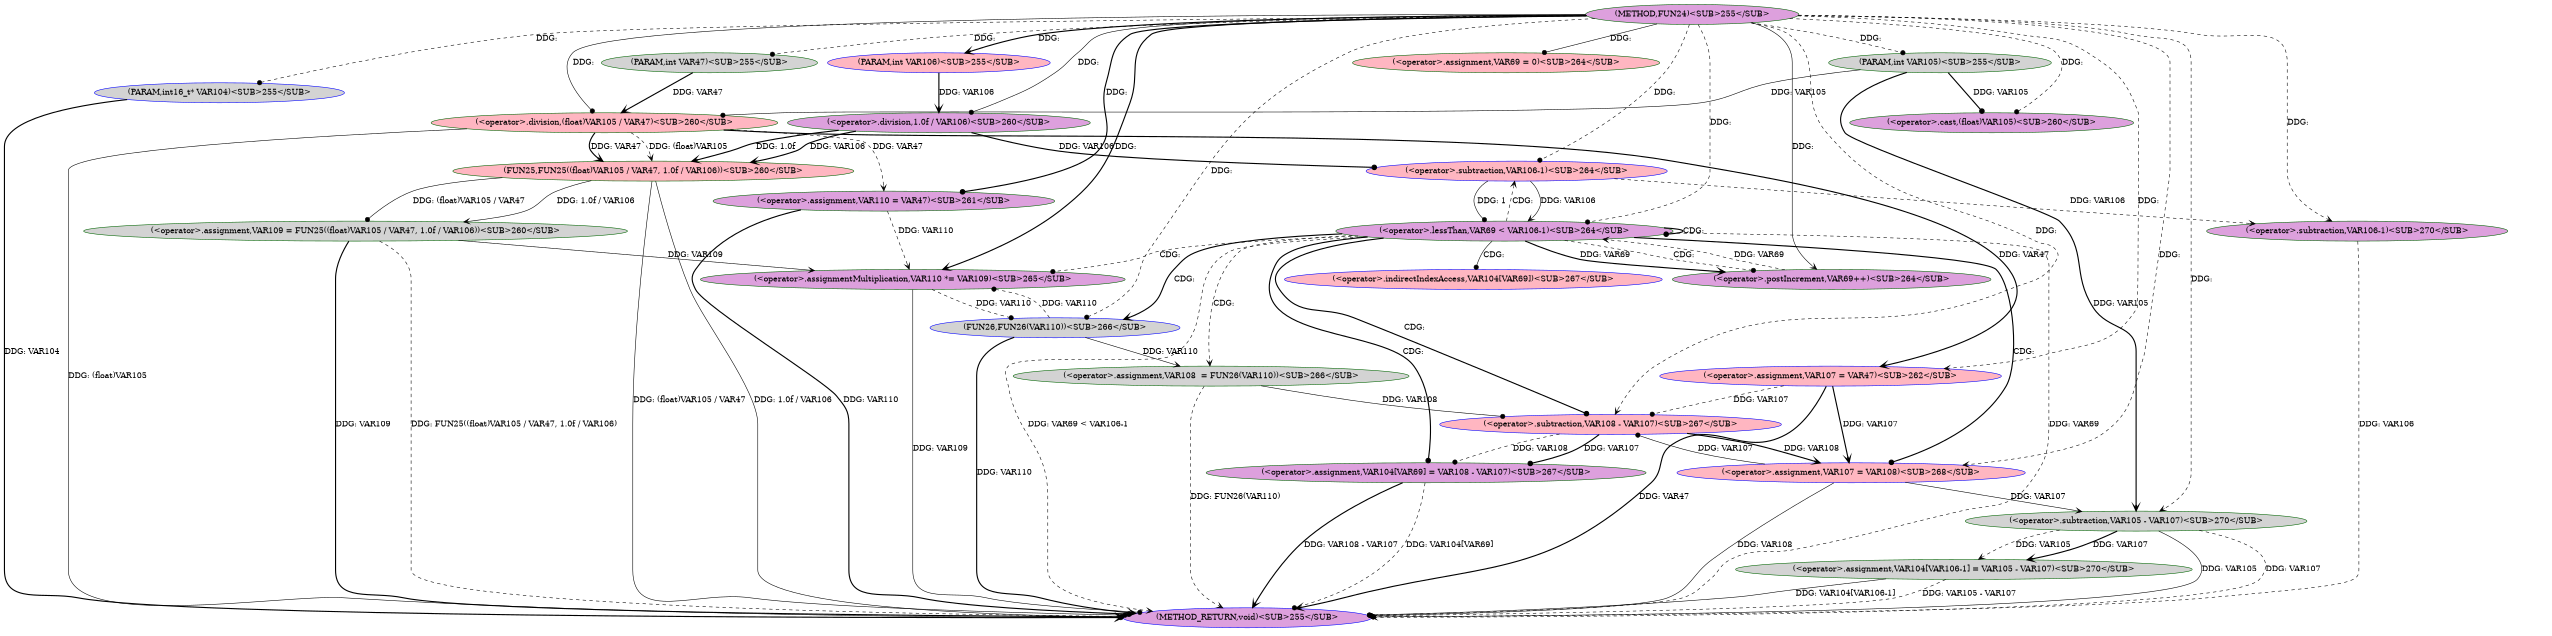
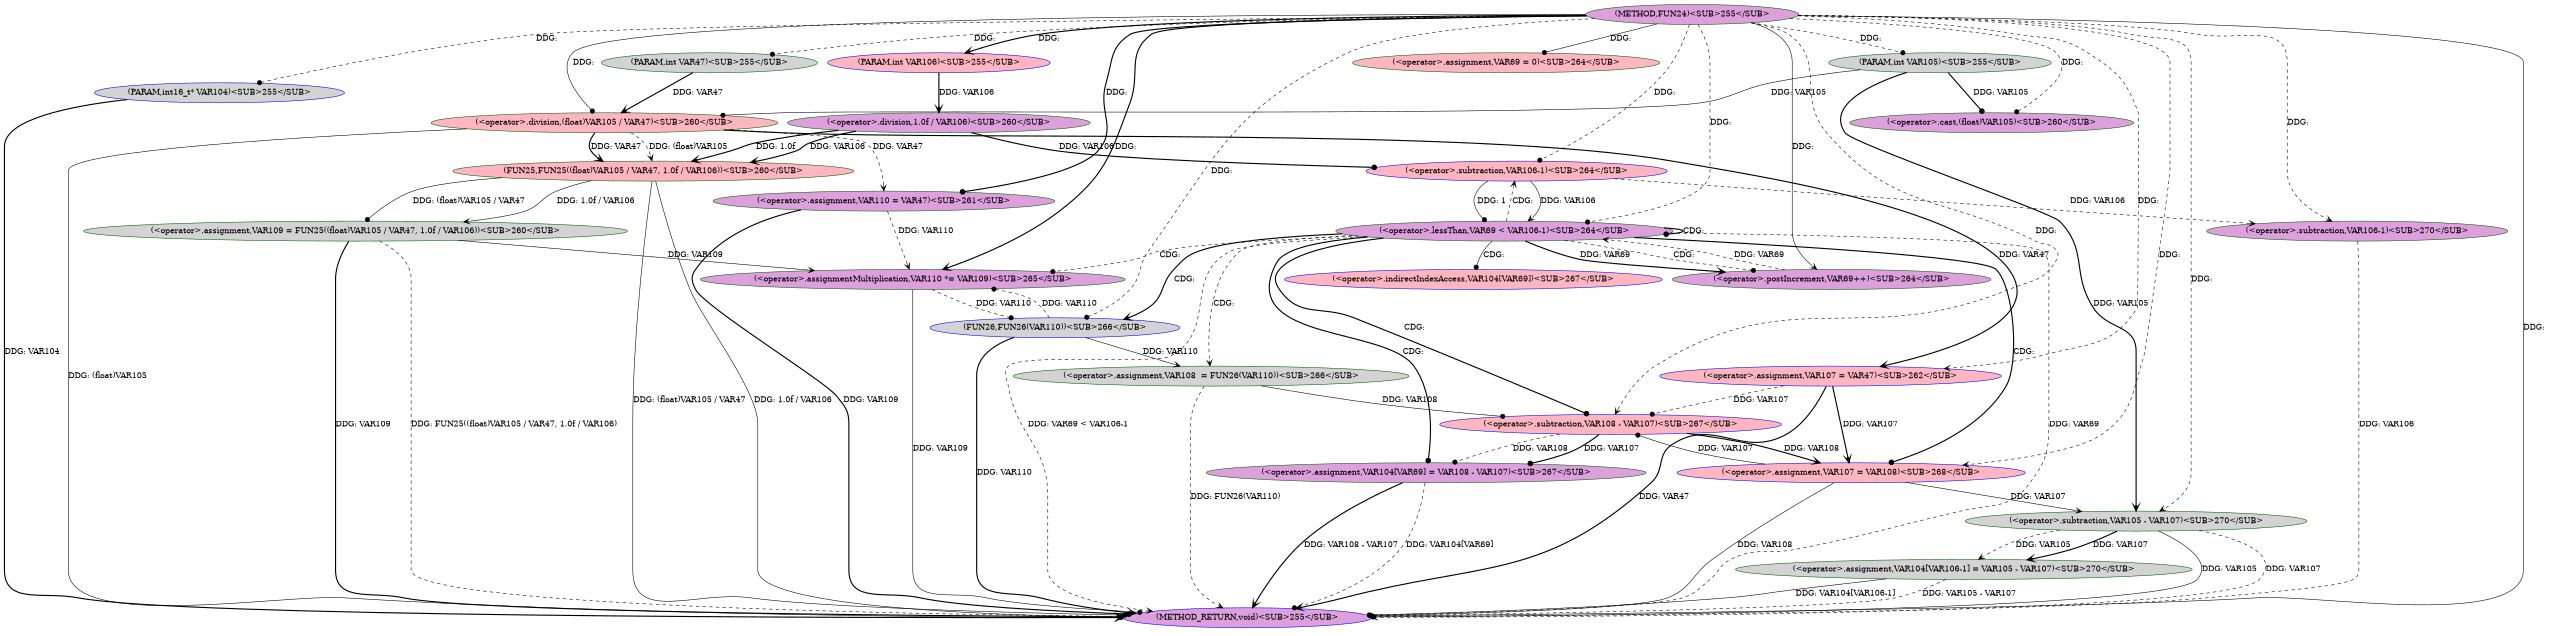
edge "(METHOD,FUN24)<SUB>255</SUB>" -> "(<operator>.division,1.0f / VAR106)<SUB>260</SUB>": now "(METHOD,FUN24)<SUB>255</SUB>" -> "(METHOD_RETURN,void)<SUB>255</SUB>"
edge "(<operator>.assignment,VAR110 = VAR47)<SUB>261</SUB>" -> "(METHOD_RETURN,void)<SUB>255</SUB>": label "DDG: VAR110" -> "DDG: VAR109"
